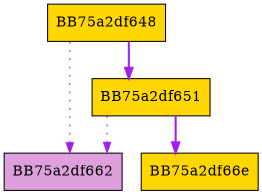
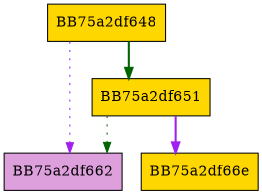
edge "BB75a2df648" -> "BB75a2df651": color purple -> darkgreen
edge "BB75a2df651" -> "BB75a2df662": color purple -> darkgreen
